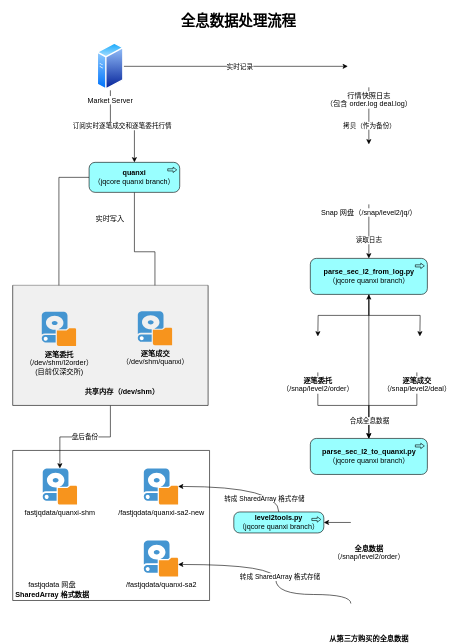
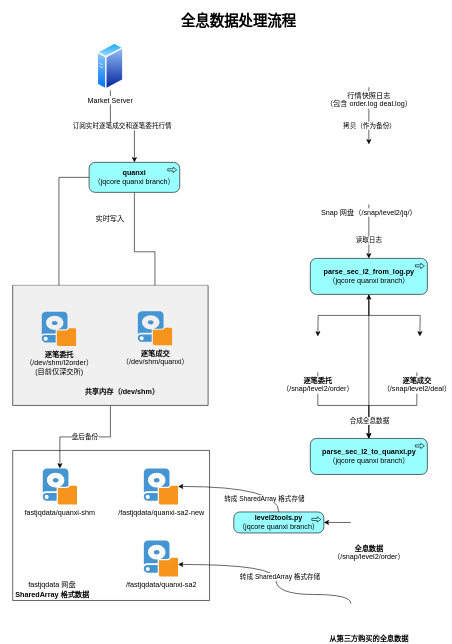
edge "Market Server" -> "行情快照日志 （包含 order.log deal.log）": removed, label "实时记录"
